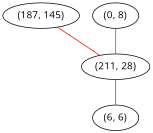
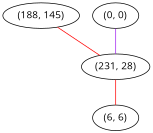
node "(187, 145)": label "(187, 145)" -> "(188, 145)"
node "(0, 8)": label "(0, 8)" -> "(0, 0)"
node "(211, 28)": label "(211, 28)" -> "(231, 28)"
